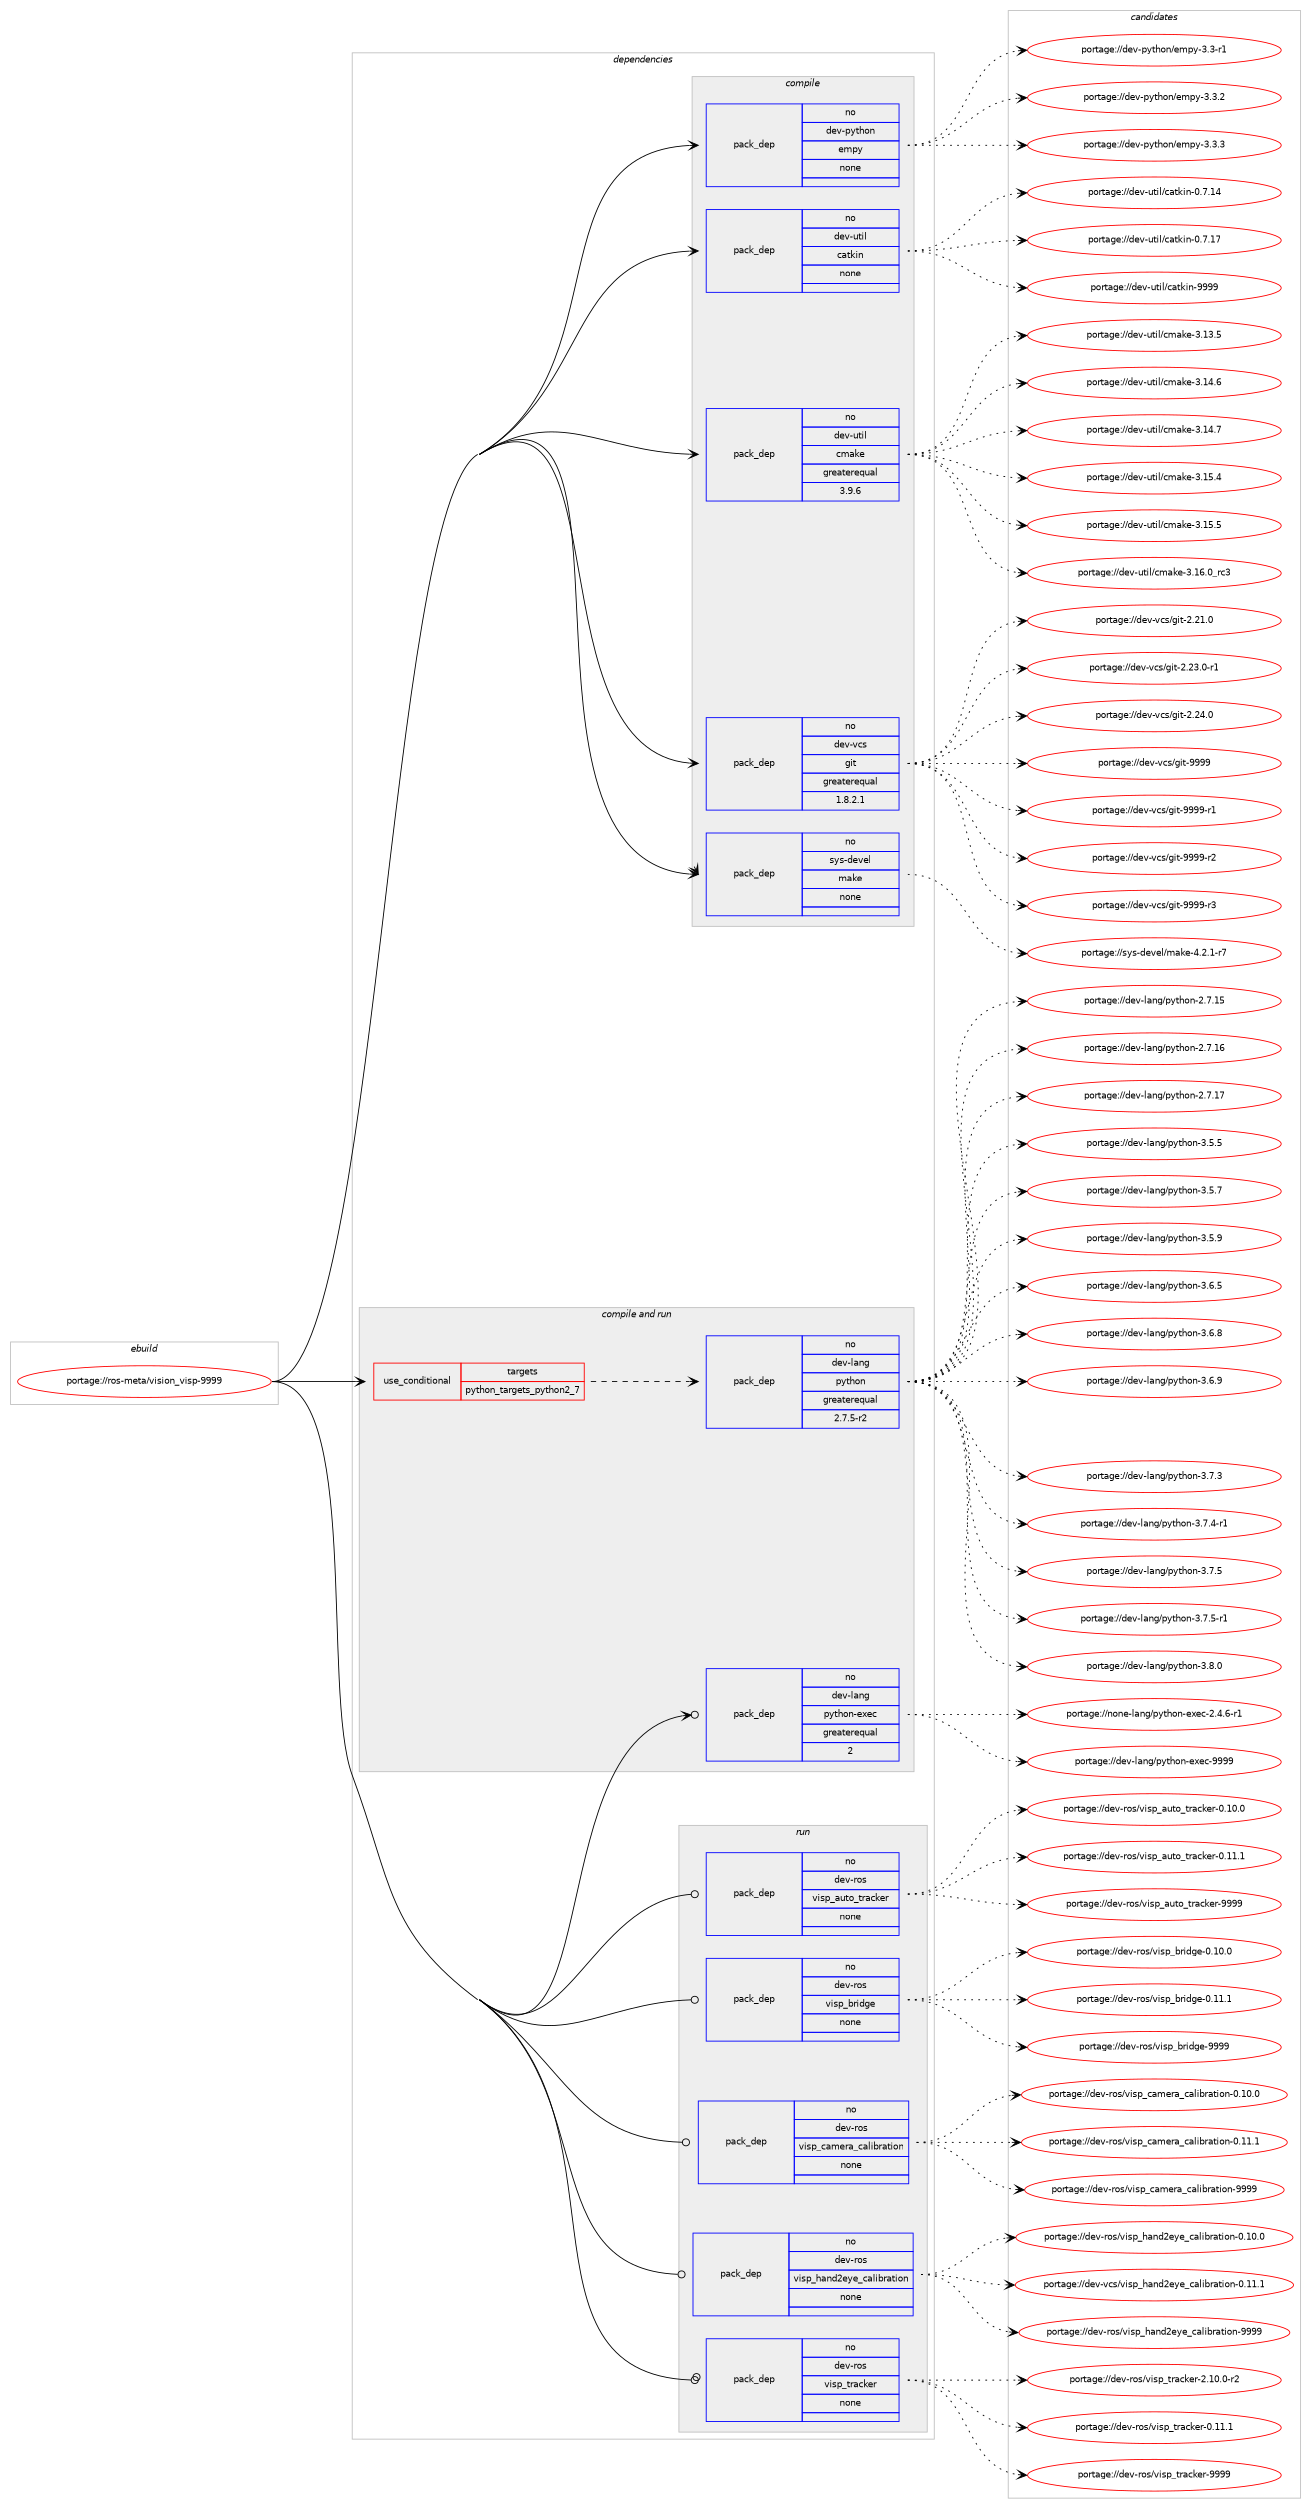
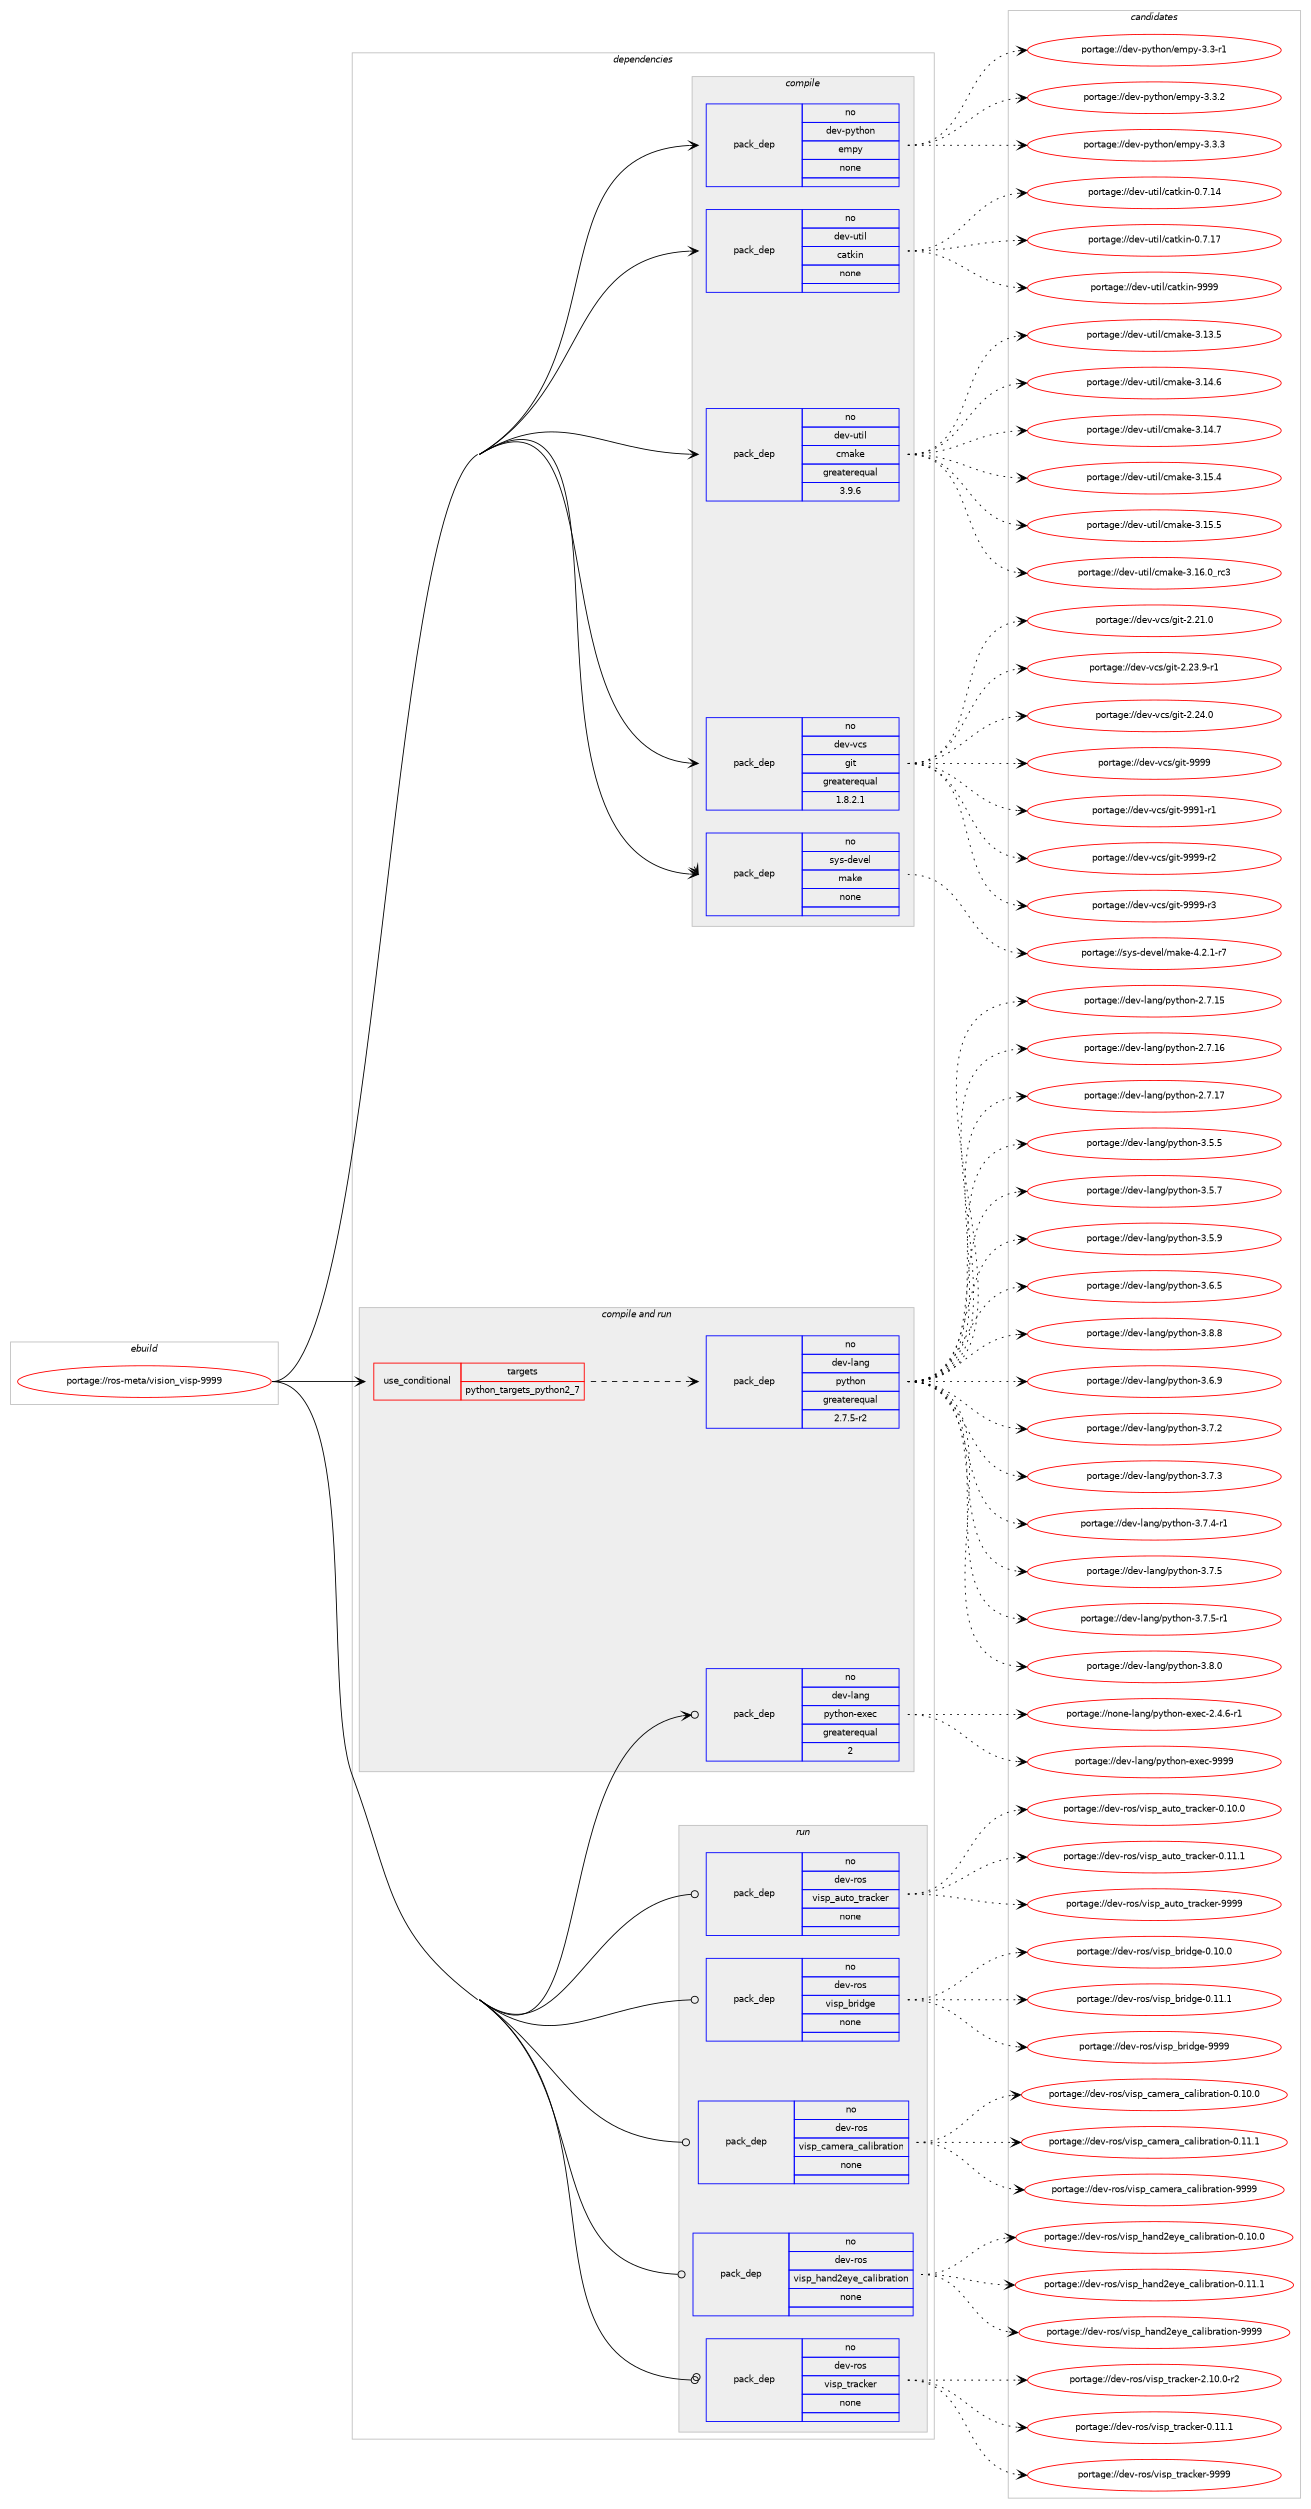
node "portage://dev-vcs/git-2.23.0-r1": label "portage://dev-vcs/git-2.23.0-r1" -> "portage://dev-vcs/git-2.23.9-r1"
node "portage://dev-vcs/git-9999-r1": label "portage://dev-vcs/git-9999-r1" -> "portage://dev-vcs/git-9991-r1"
node "portage://dev-lang/python-3.6.8": label "portage://dev-lang/python-3.6.8" -> "portage://dev-lang/python-3.8.8"
node "portage://dev-lang/python-3.7.2": added
node "portage://dev-vcs/visp_hand2eye_calibration-0.11.1": label "portage://dev-vcs/visp_hand2eye_calibration-0.11.1" -> "portage://dev-ros/visp_hand2eye_calibration-0.11.1"
